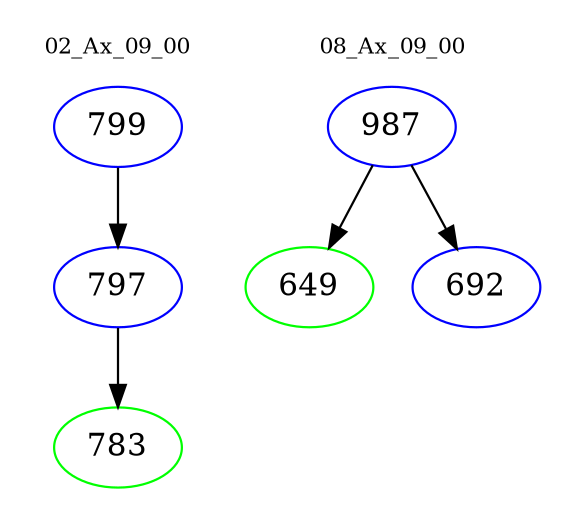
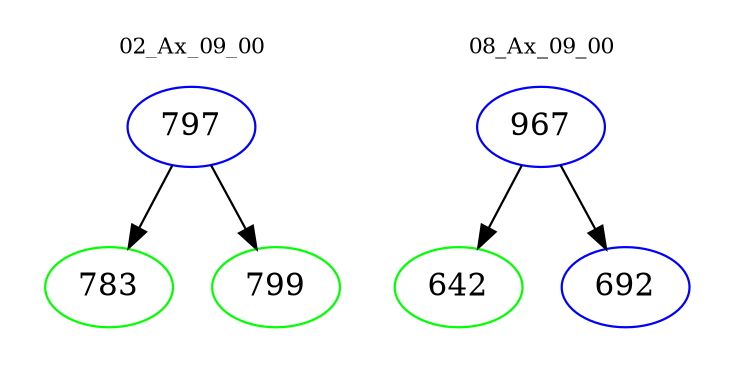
node "799": color blue -> green
node "987": label "987" -> "967"
edge "799" -> "797": reversed
node "649": label "649" -> "642"
